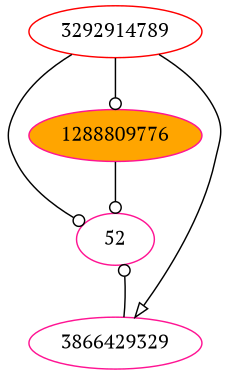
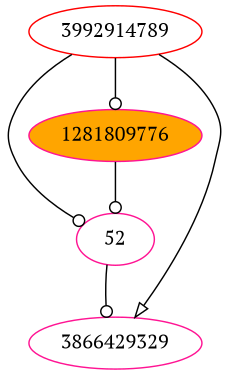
node "3292914789": label "3292914789" -> "3992914789"
node "1288809776": label "1288809776" -> "1281809776"
edge "3866429329" -> "52": reversed
